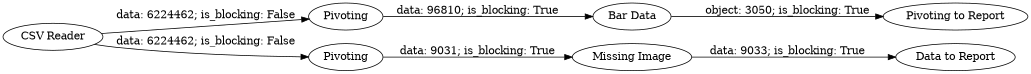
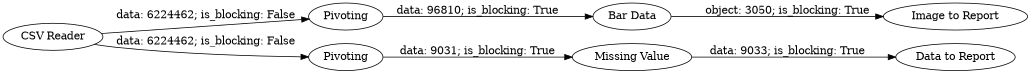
node "Pivoting to Report": label "Pivoting to Report" -> "Image to Report"
node "Missing Image": label "Missing Image" -> "Missing Value"
